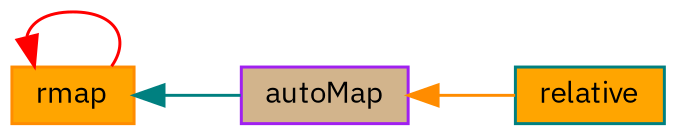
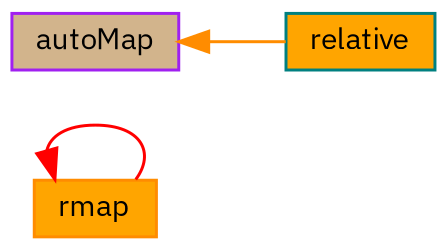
edge "autoMap" -> "rmap": removed
